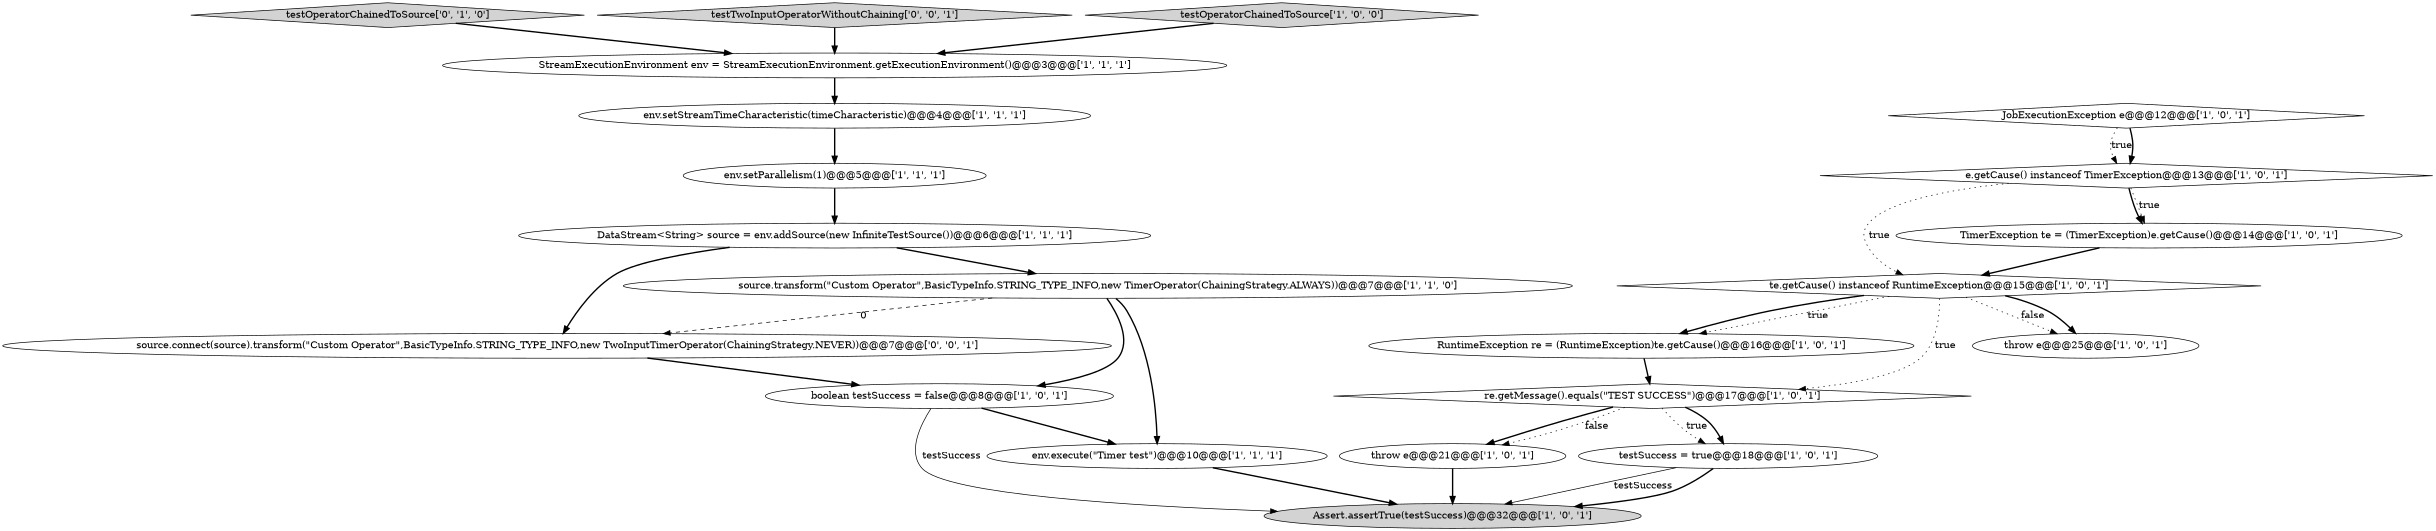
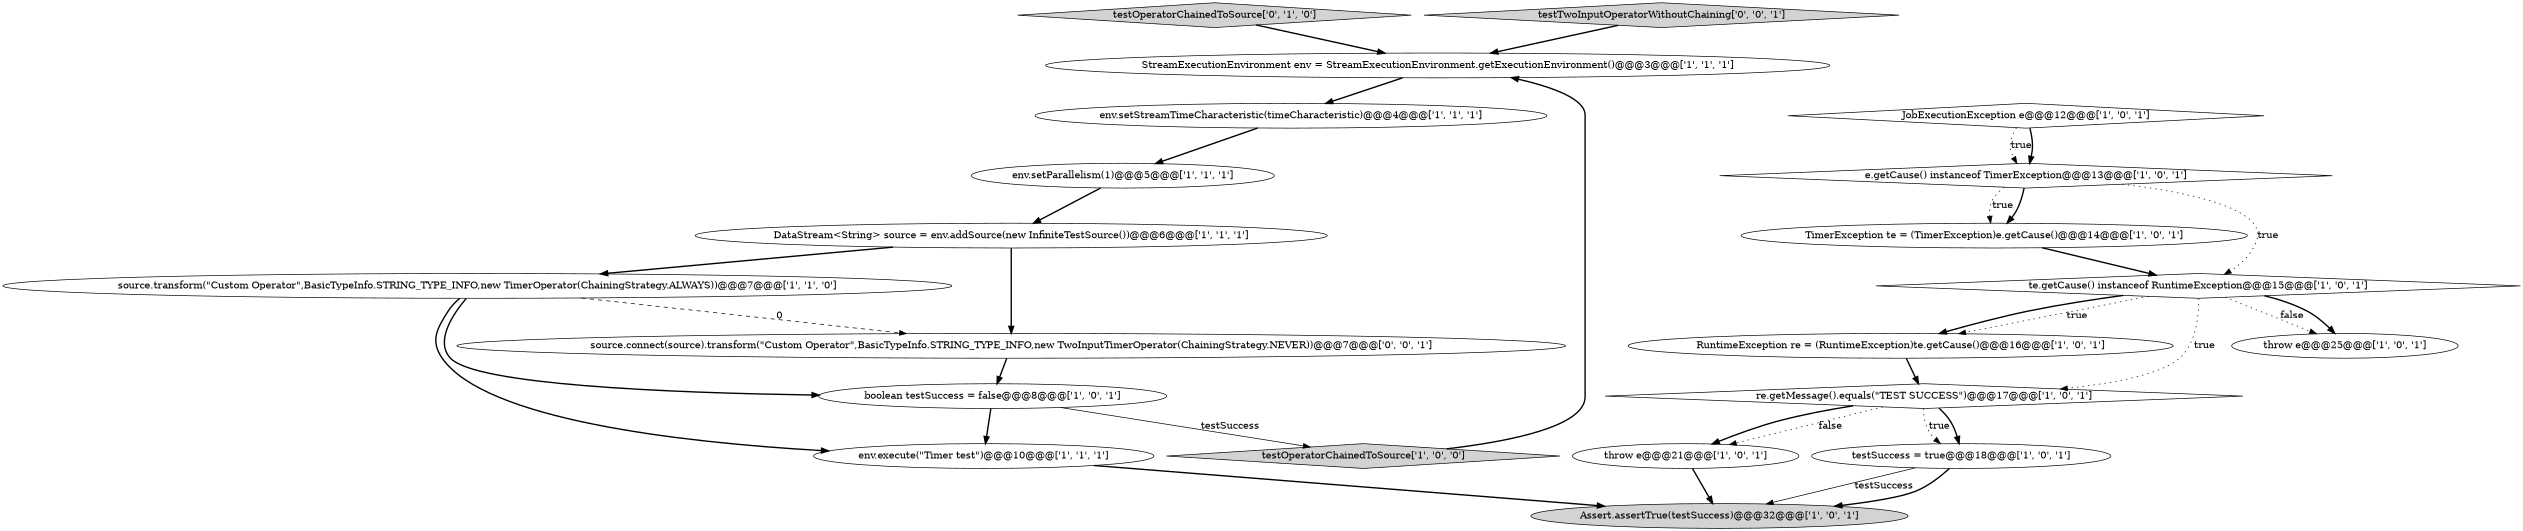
edge "boolean testSuccess = false@@@8@@@['1', '0', '1']" -> "Assert.assertTrue(testSuccess)@@@32@@@['1', '0', '1']": now "boolean testSuccess = false@@@8@@@['1', '0', '1']" -> "testOperatorChainedToSource['1', '0', '0']"
